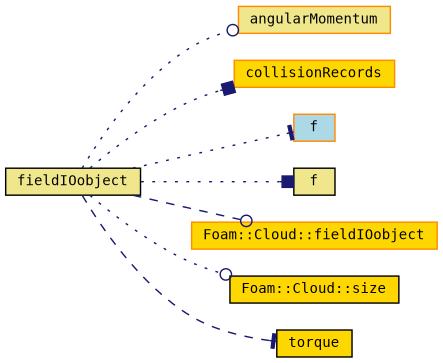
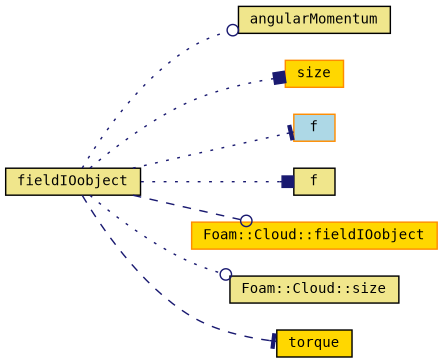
node "angularMomentum": color darkorange -> black
node "collisionRecords": label "collisionRecords" -> "size"
node "Foam::Cloud::size": fillcolor gold -> khaki
